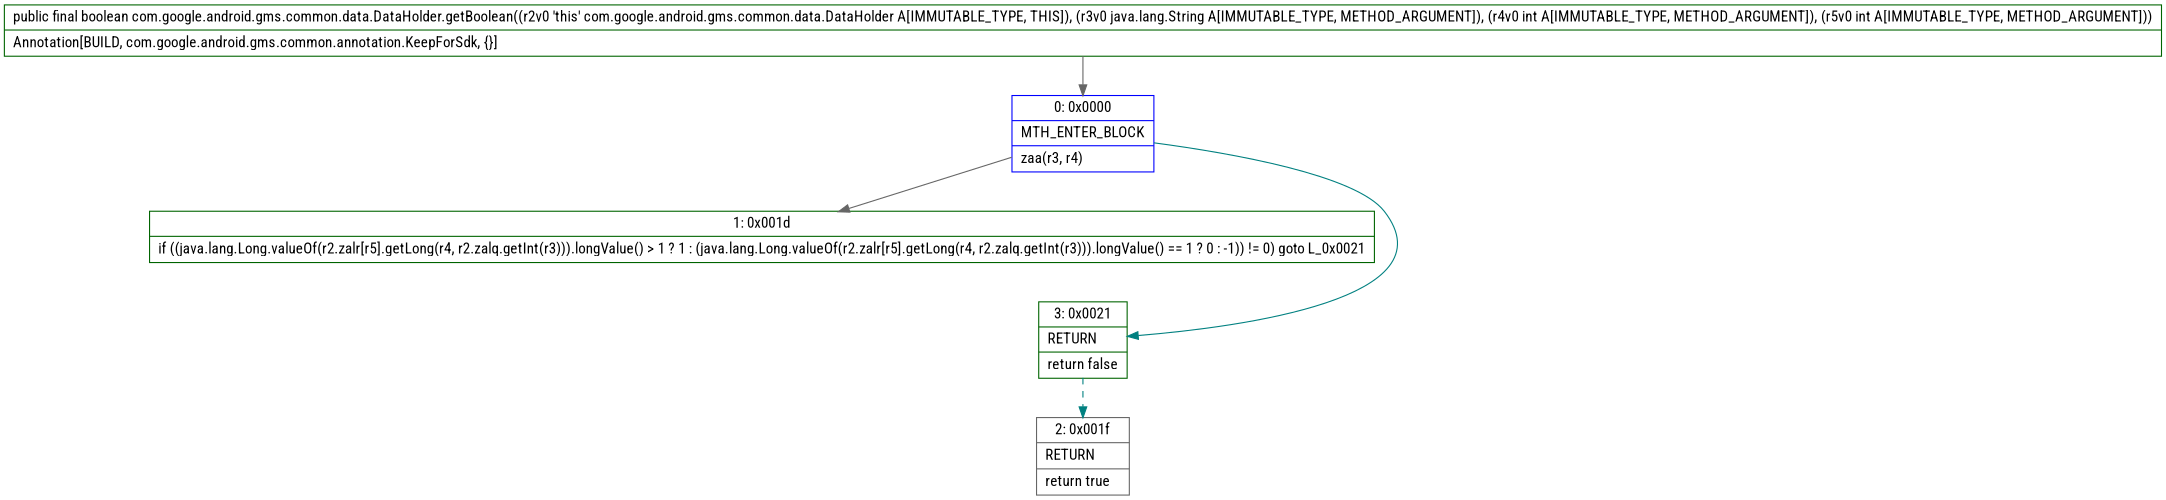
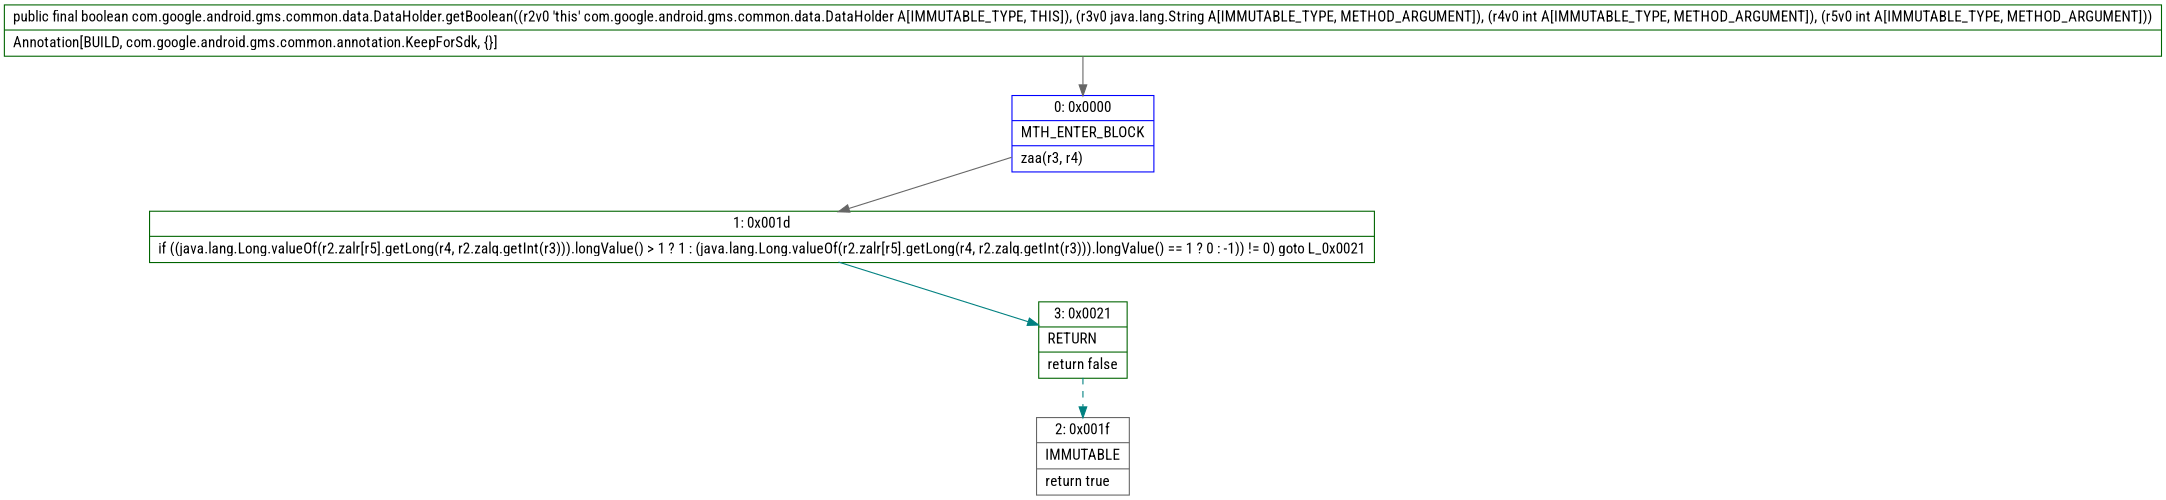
edge "0: 0x0000" -> "3: 0x0021": now "1: 0x001d" -> "3: 0x0021"
node "2: 0x001f": text "RETURN" -> "IMMUTABLE"
